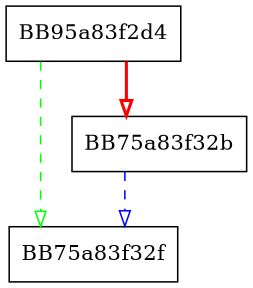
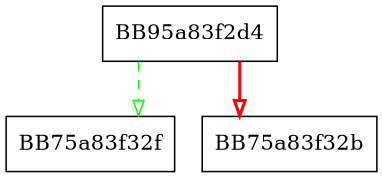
edge "BB75a83f32b" -> "BB75a83f32f": removed
